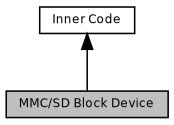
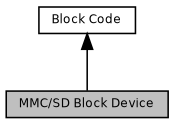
node "Inner Code": label "Inner Code" -> "Block Code"
